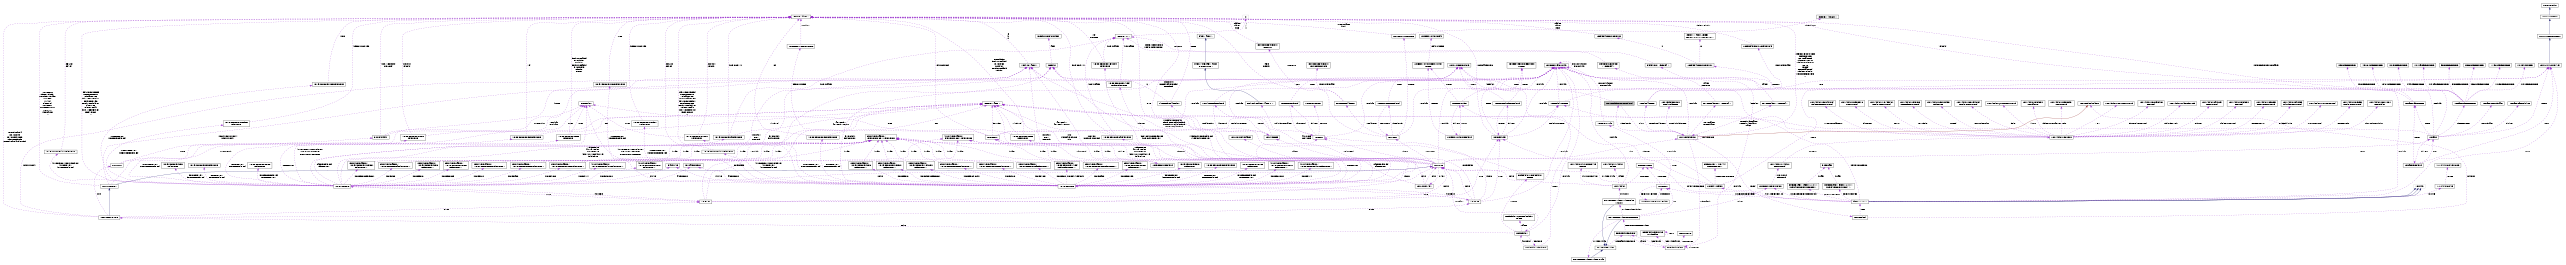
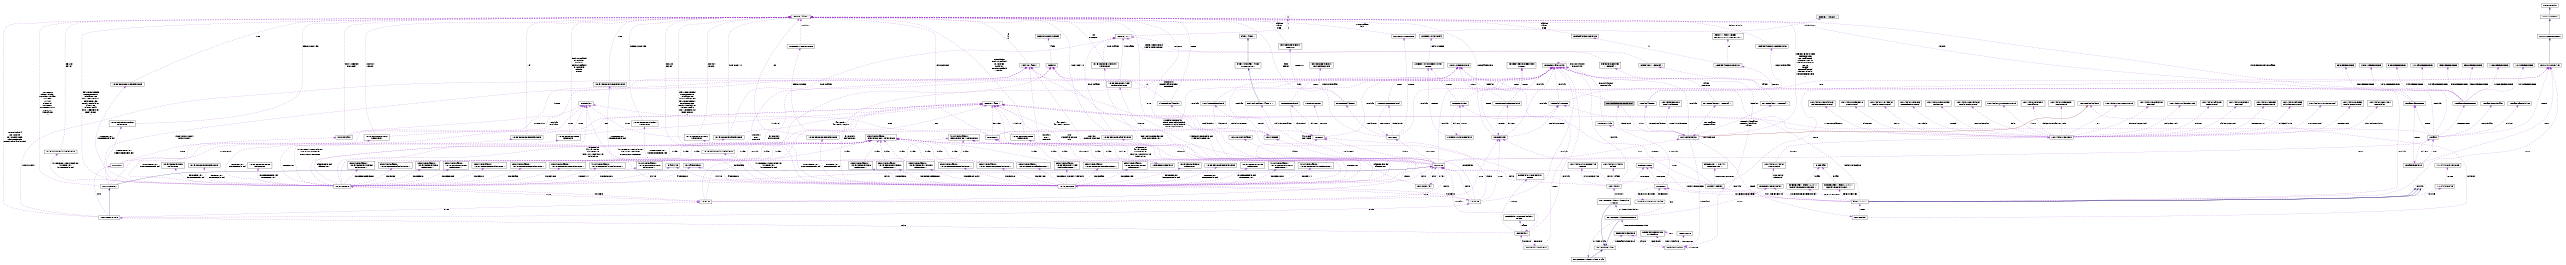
node "MTK_ahrs_state": label "MTK_ahrs_state" -> "MTK_detect_state"
edge "AP_Frsky_Telem" -> "AP_AHRS": label " _writesysinfo" -> " _ahrs"
